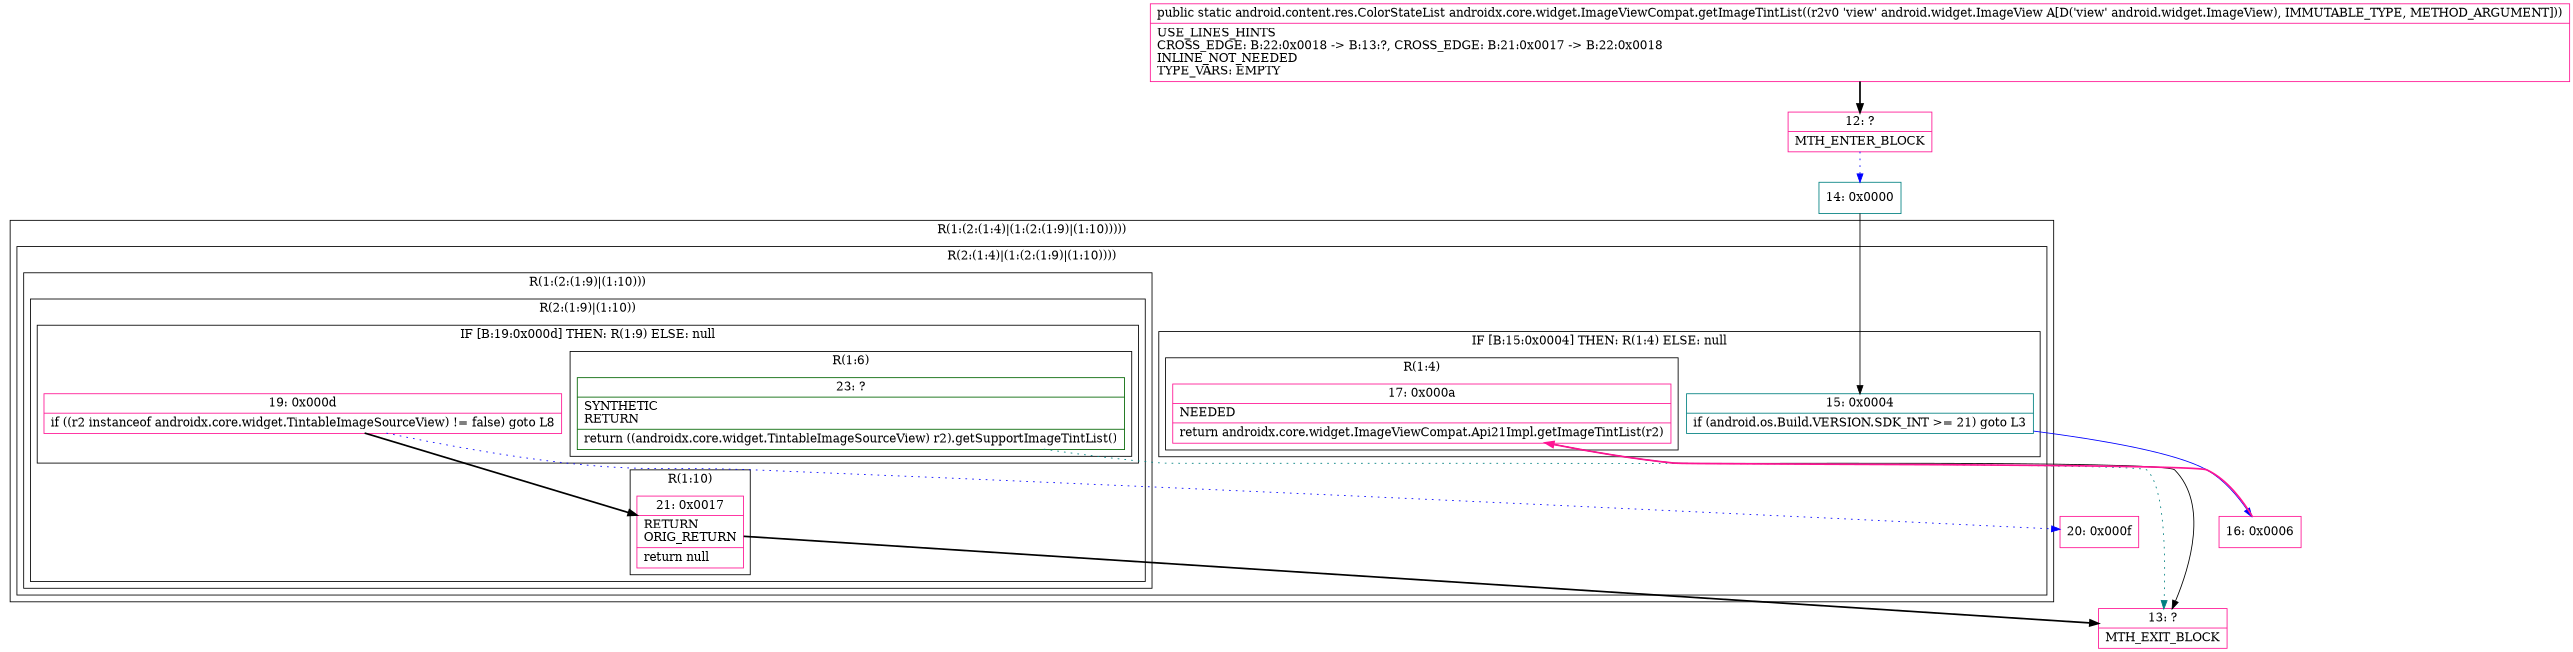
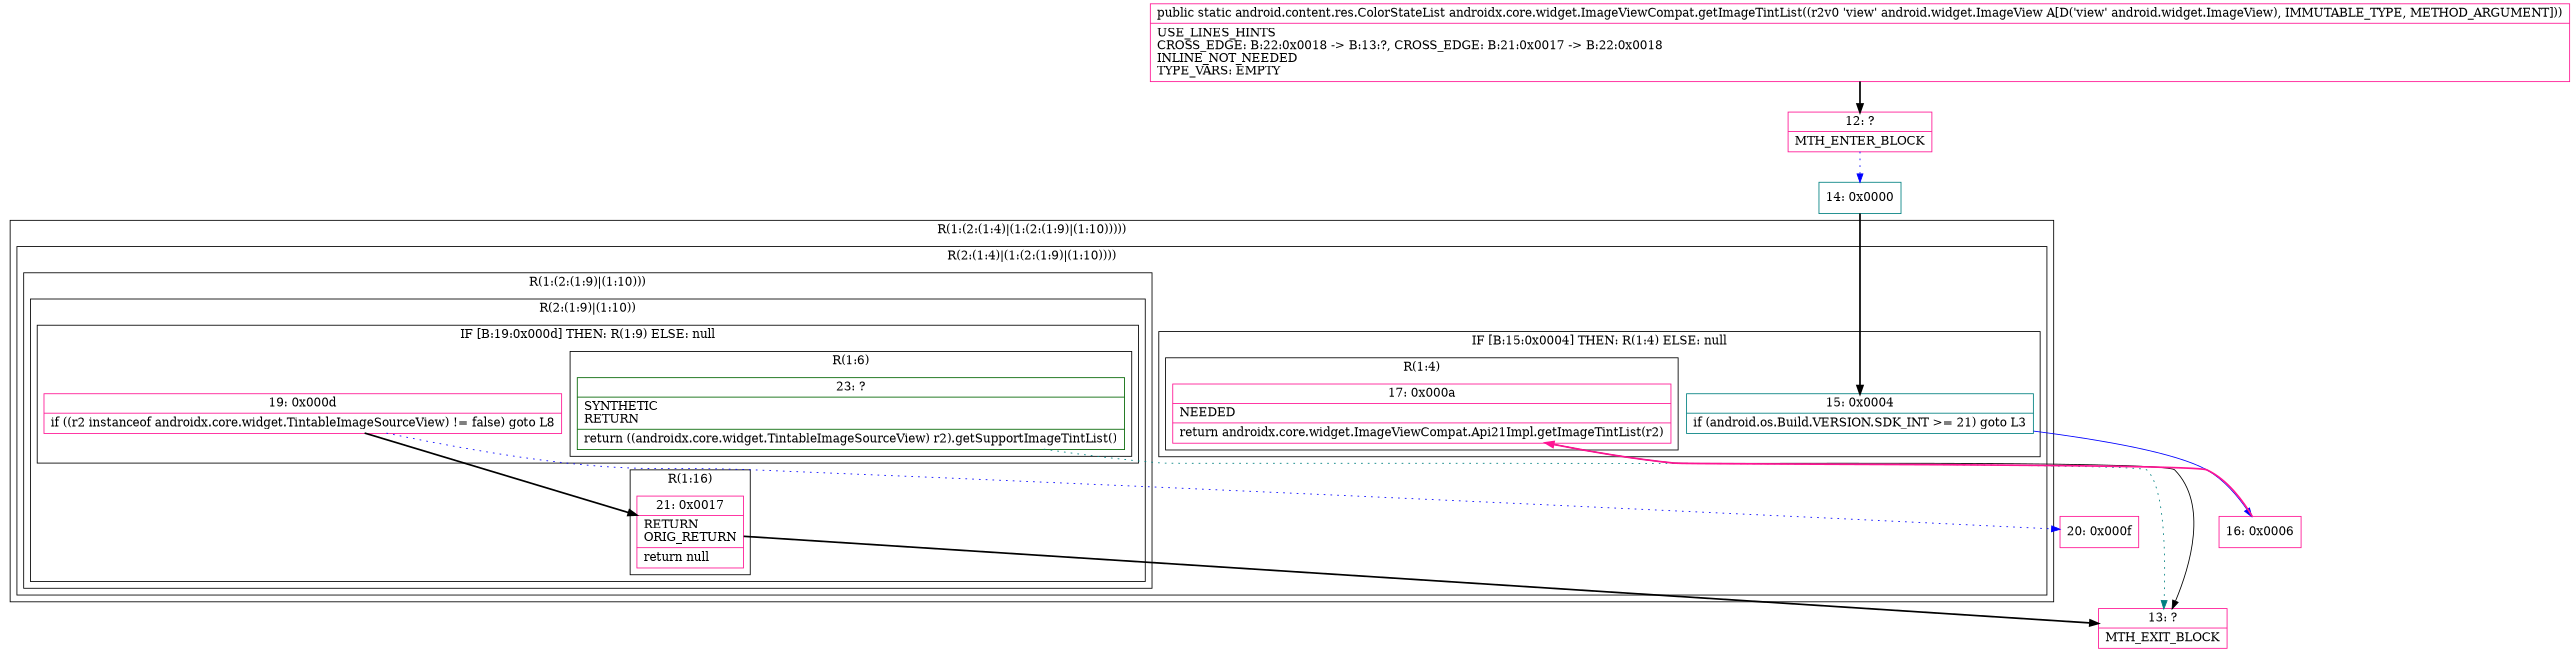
edge "14: 0x0000" -> "15: 0x0004": style solid -> bold
cluster "R(1:10)": label "R(1:10)" -> "R(1:16)"
